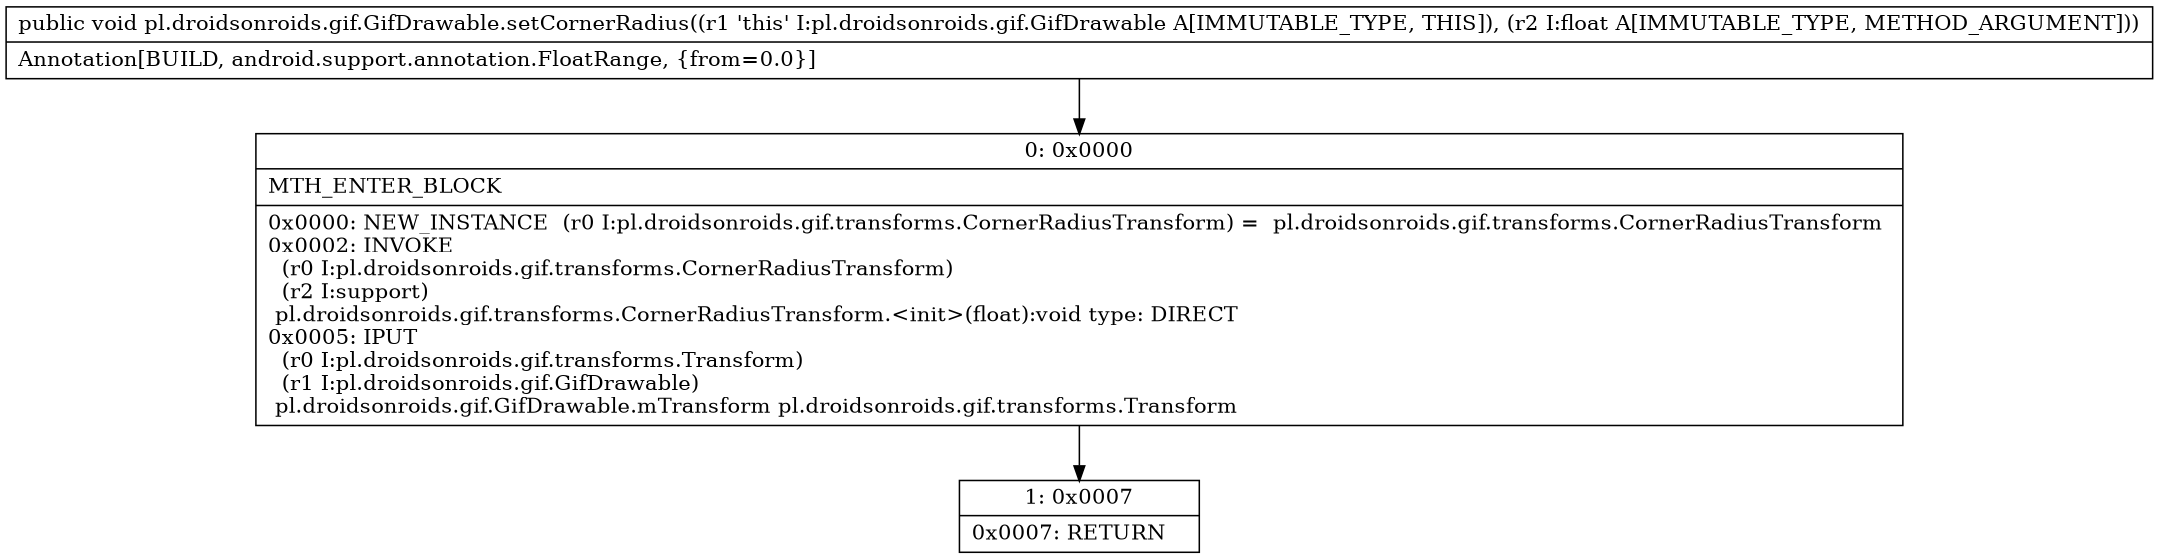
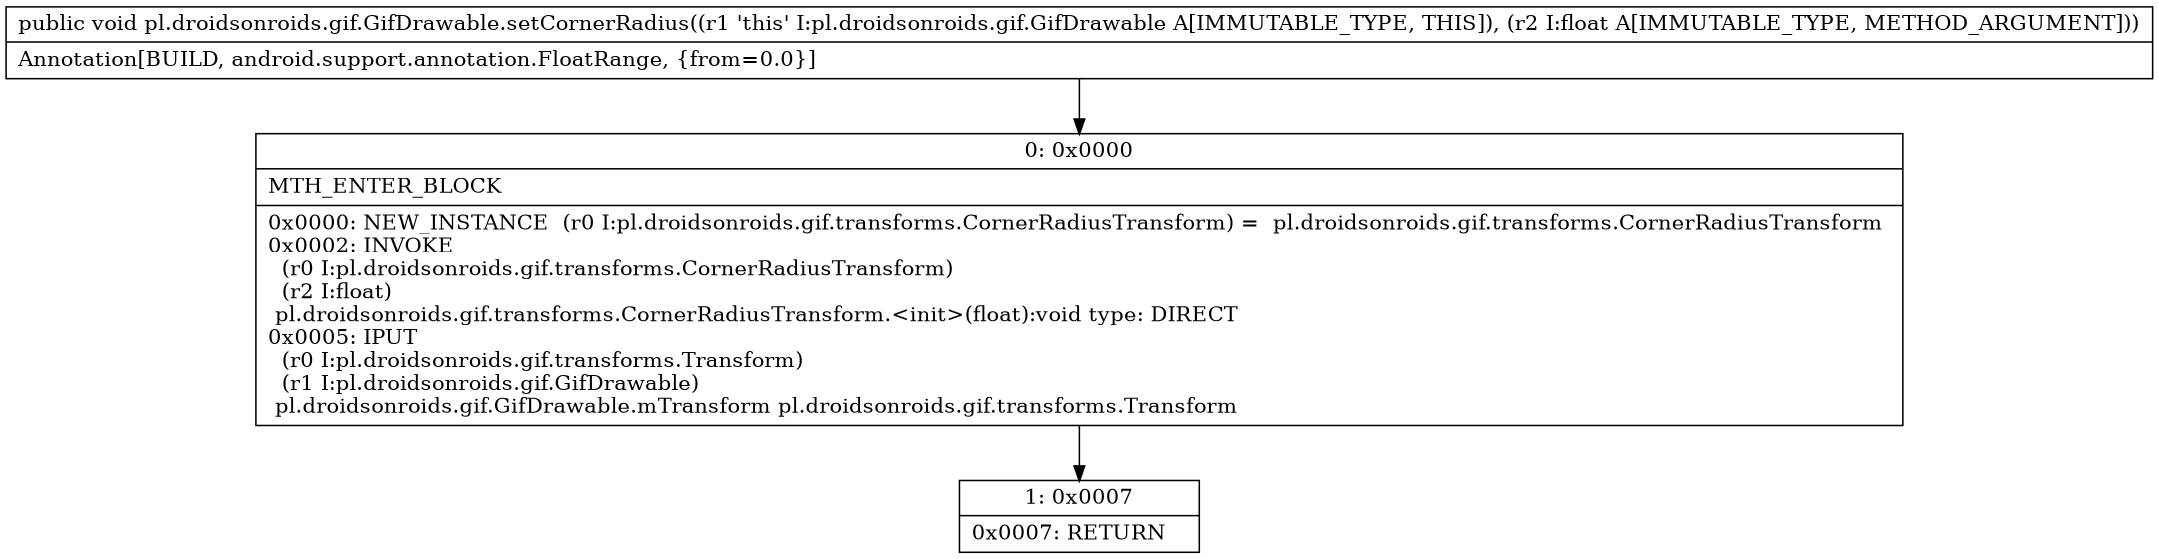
node "0: 0x0000": text "(r2 I:support)" -> "(r2 I:float)"
